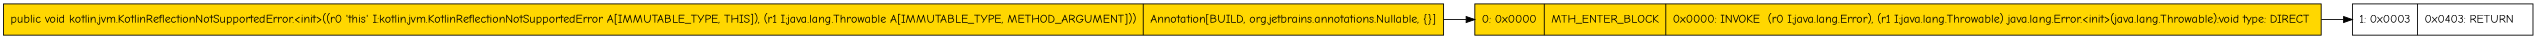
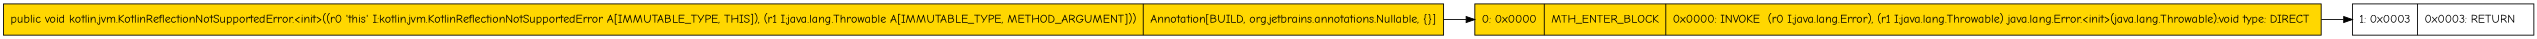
node "1: 0x0003": text "0x0403: RETURN" -> "0x0003: RETURN"
